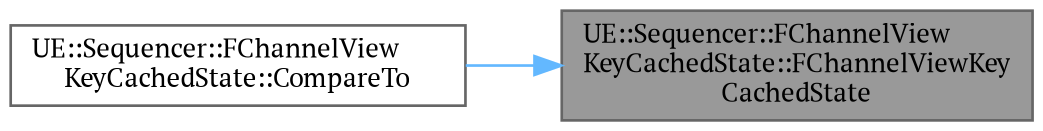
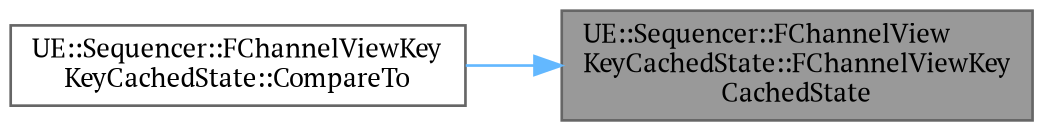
node "UE::Sequencer::FChannelView KeyCachedState::CompareTo": label "UE::Sequencer::FChannelView KeyCachedState::CompareTo" -> "UE::Sequencer::FChannelViewKey KeyCachedState::CompareTo"
